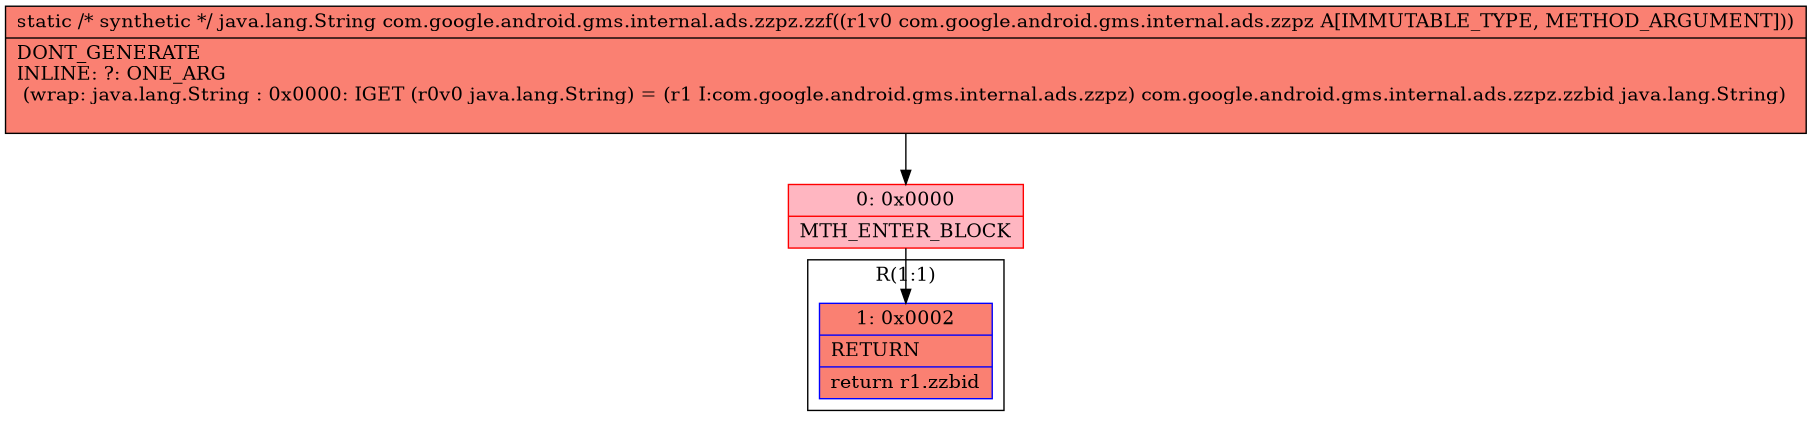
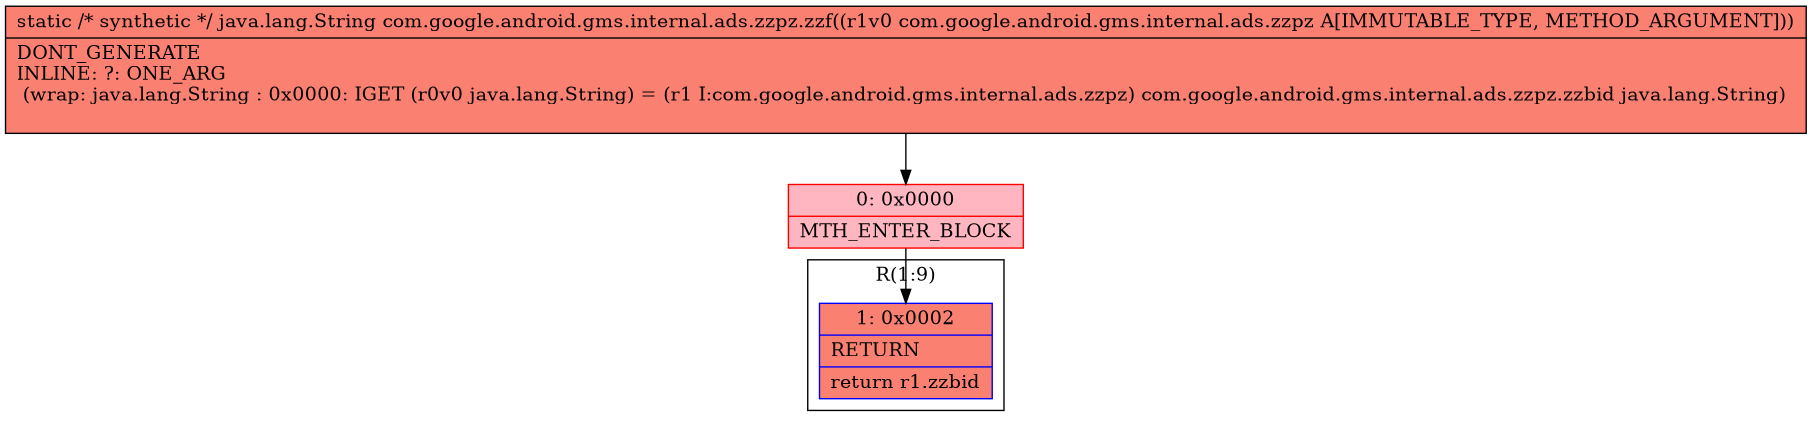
cluster "R(1:1)": label "R(1:1)" -> "R(1:9)"
